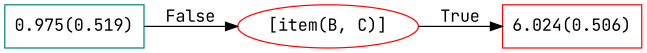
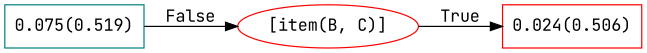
node "0.975(0.519)": label "0.975(0.519)" -> "0.075(0.519)"
node "6.024(0.506)": label "6.024(0.506)" -> "0.024(0.506)"
